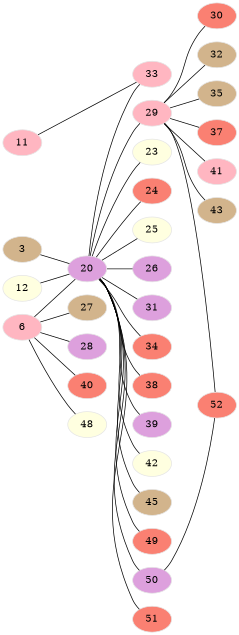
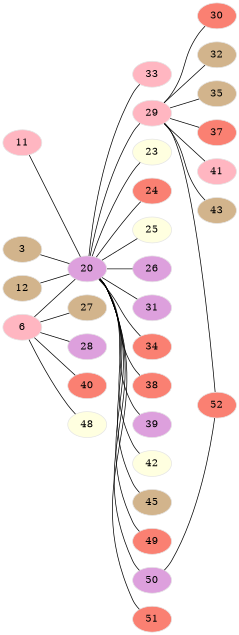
edge "33" -- "11": now "20" -- "11"
node "12": fillcolor lightyellow -> tan
